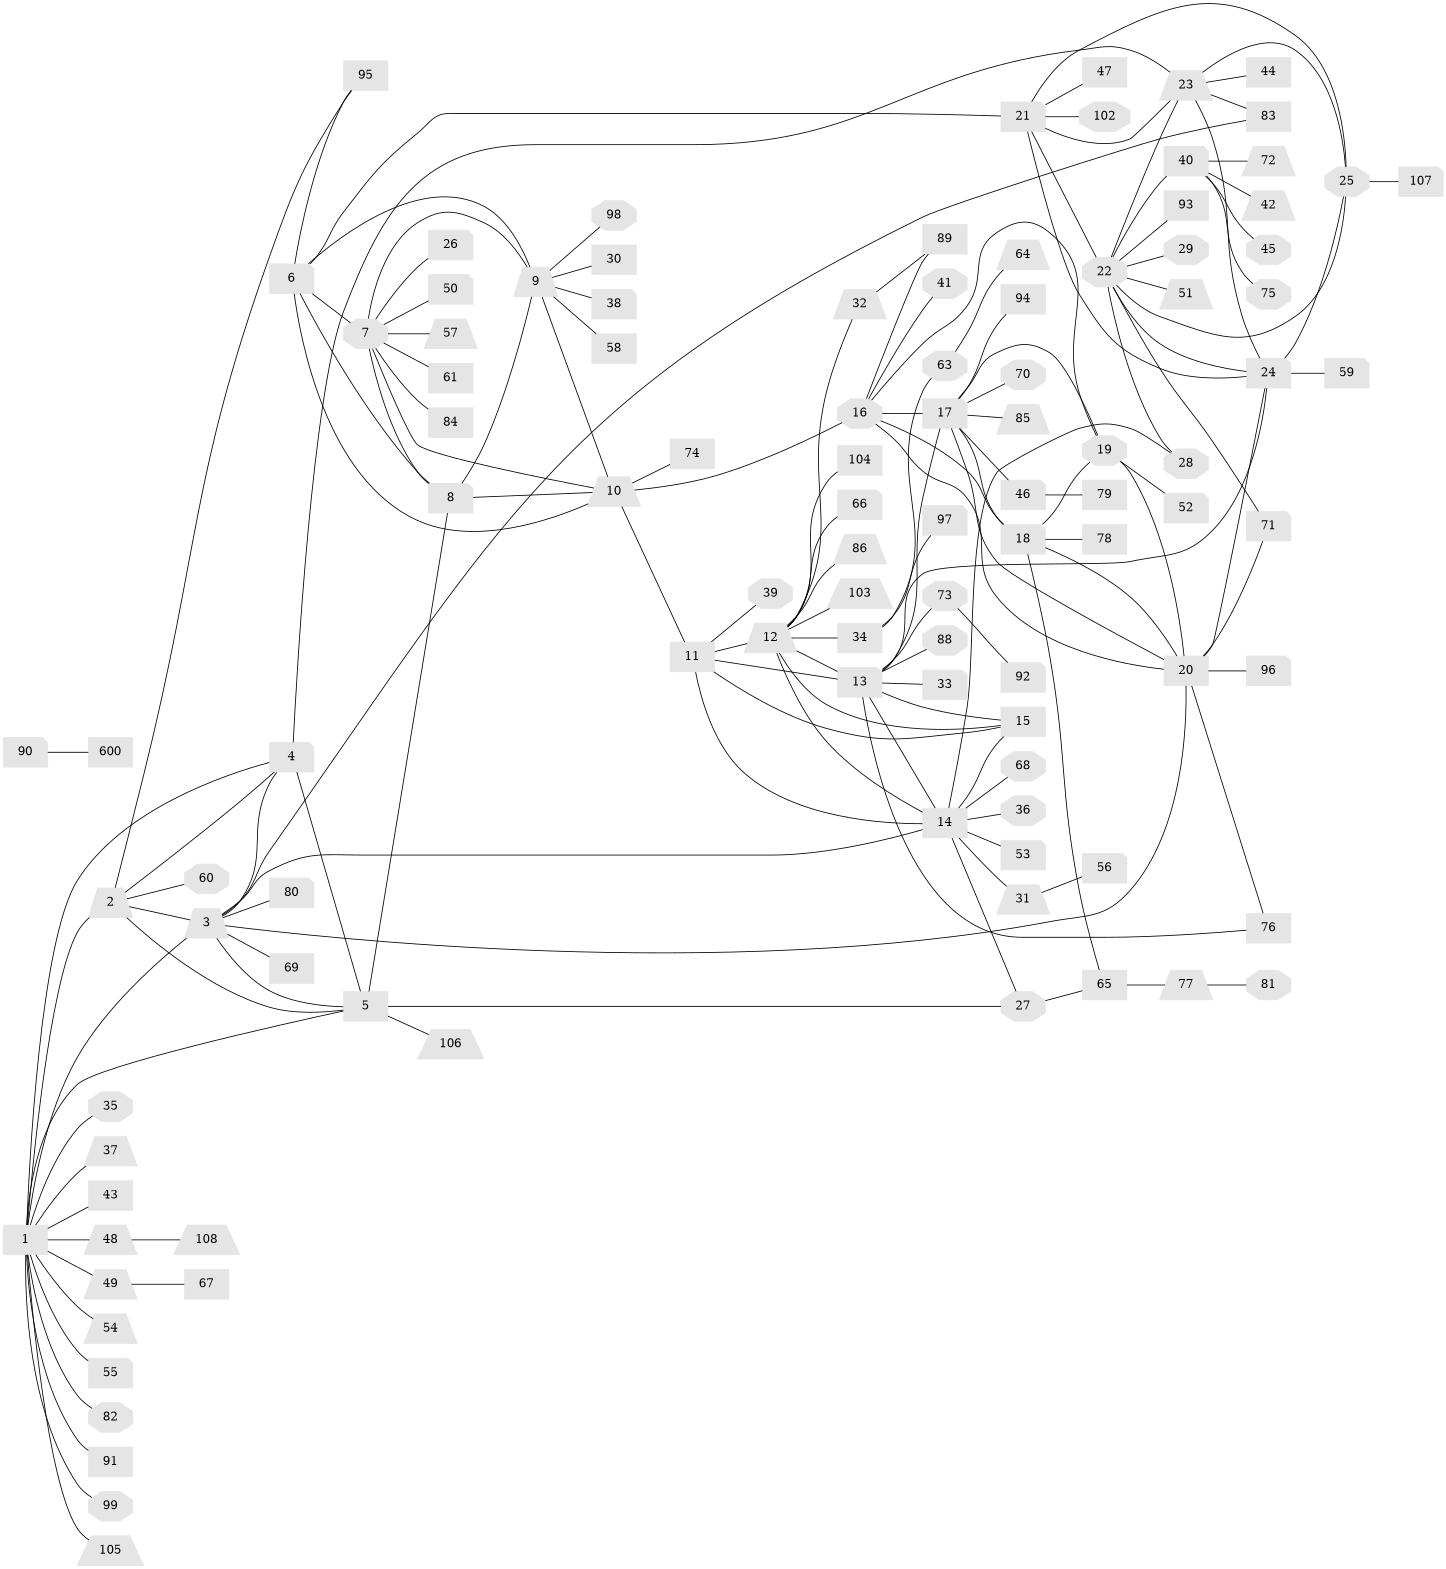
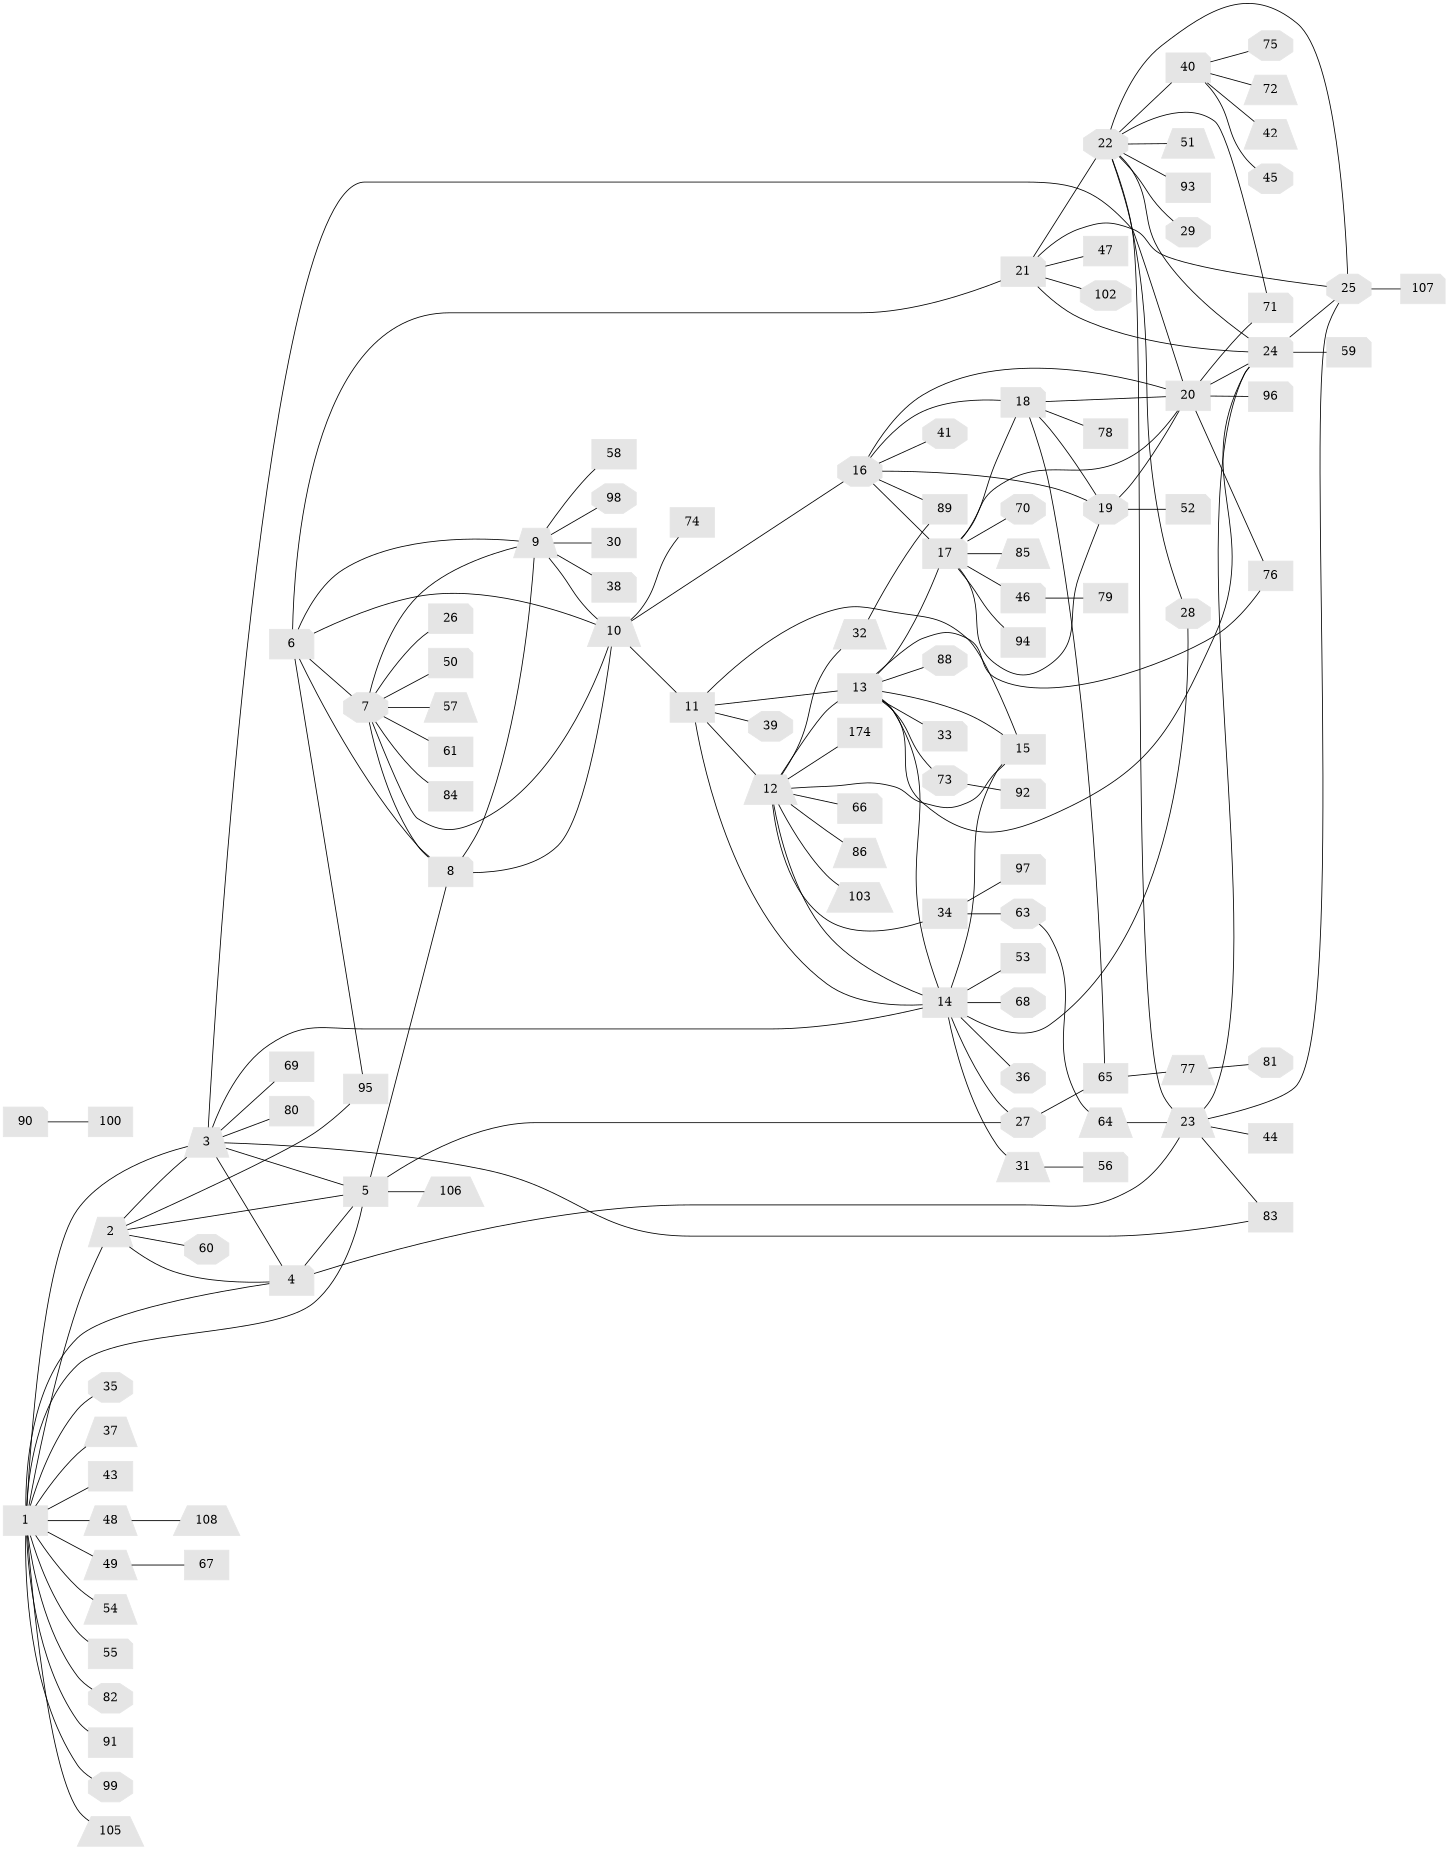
edge "23" -- "21": now "23" -- "64"
node "104": label "104" -> "174"
node "600": label "600" -> "100"
